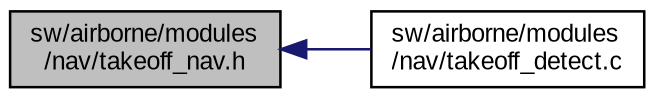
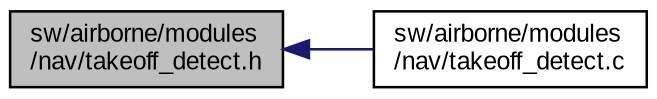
node "sw/airborne/modules /nav/takeoff_nav.h": label "sw/airborne/modules /nav/takeoff_nav.h" -> "sw/airborne/modules /nav/takeoff_detect.h"
